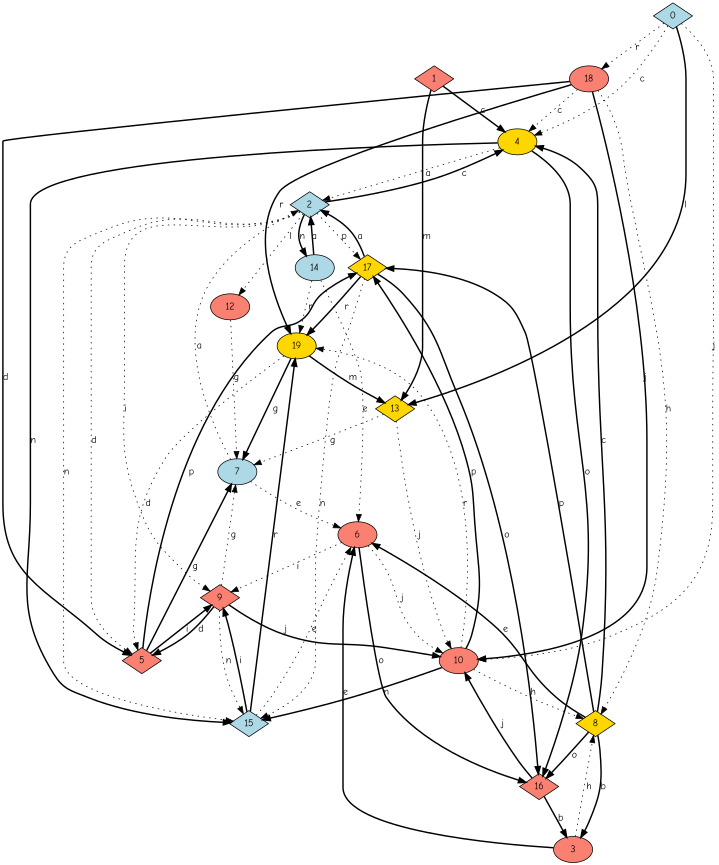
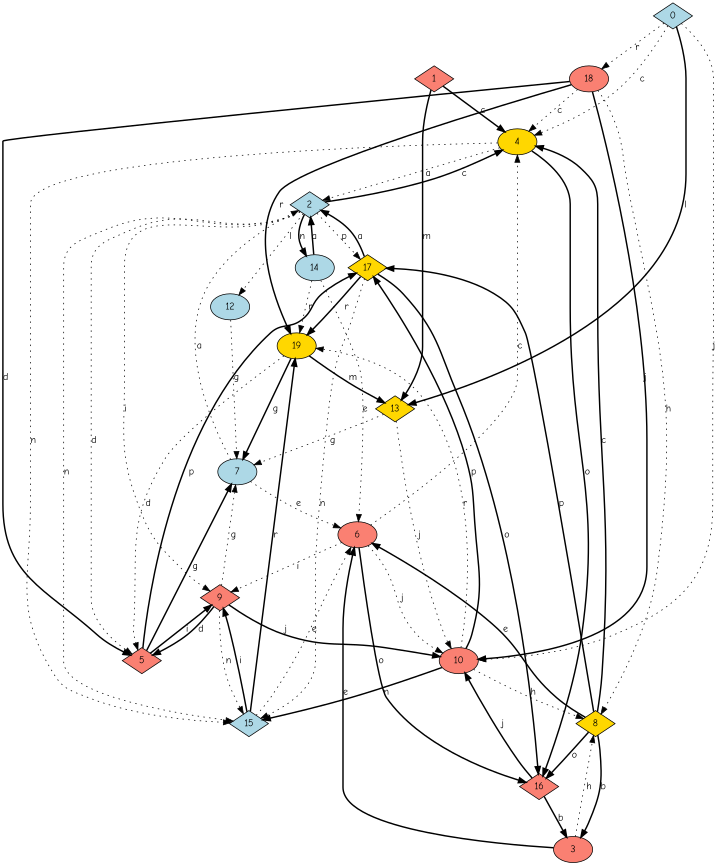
edge "4" -> "15": style bold -> dotted
node "12": fillcolor salmon -> lightblue
edge "6" -> "4": added, label "c"
